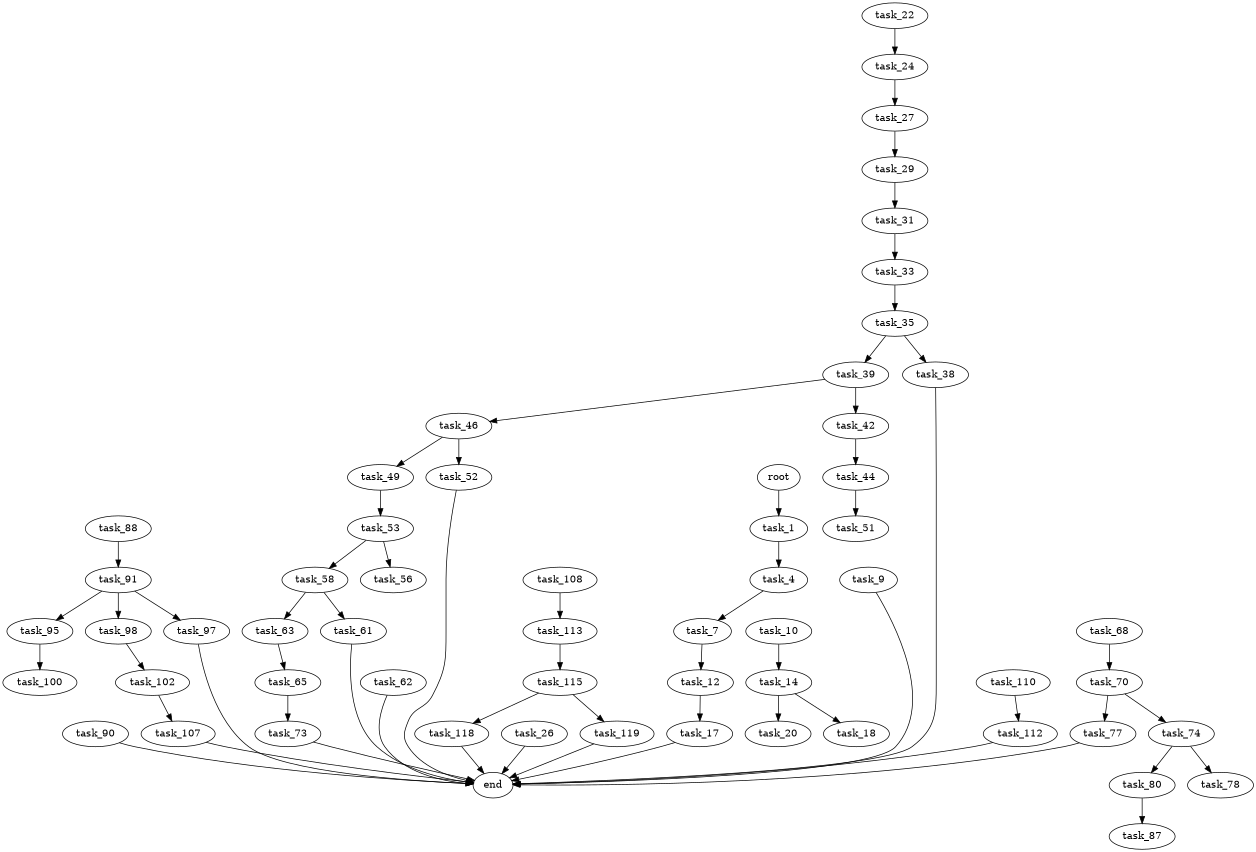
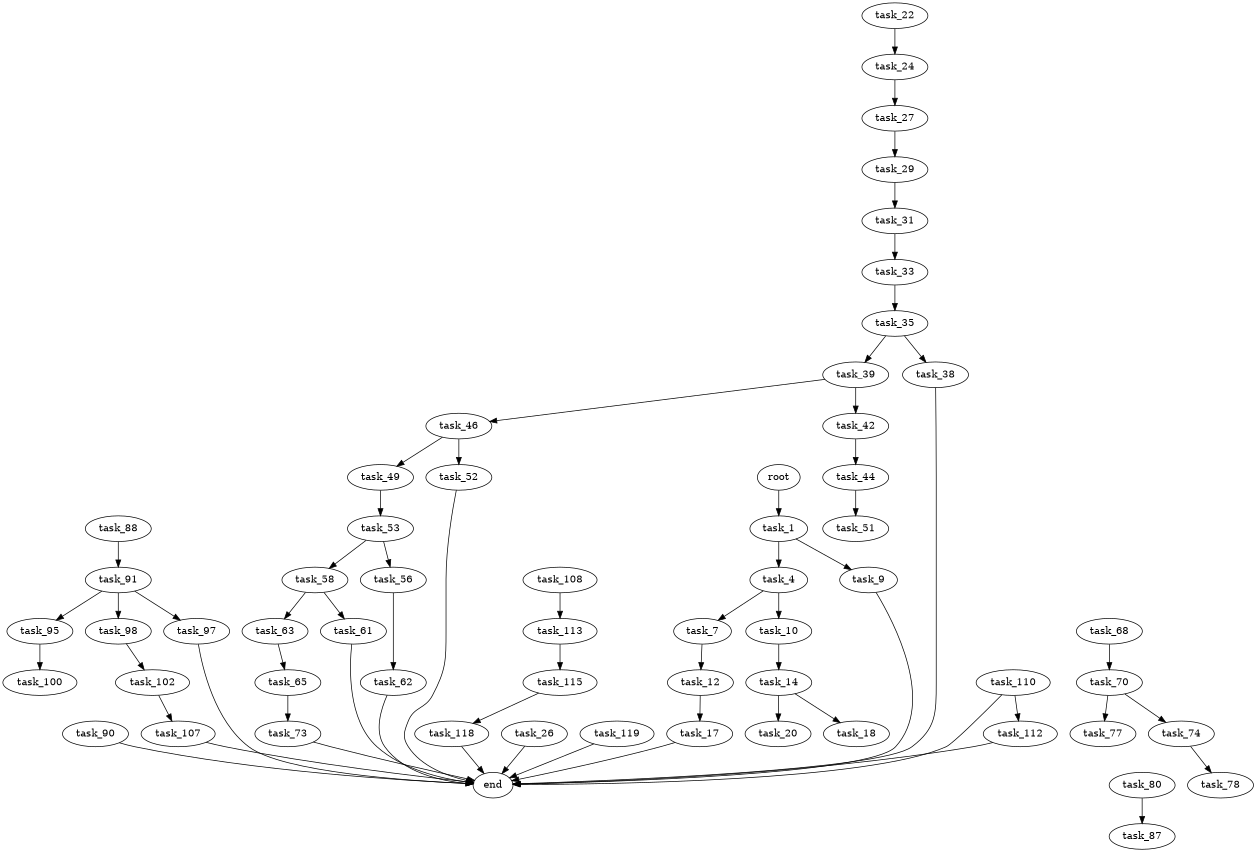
edge "task_1" -> "task_9": added
edge "task_4" -> "task_10": added
edge "task_56" -> "task_62": added
edge "task_115" -> "task_119": removed
edge "task_74" -> "task_80": removed
edge "task_77" -> "end": now "task_110" -> "end"
